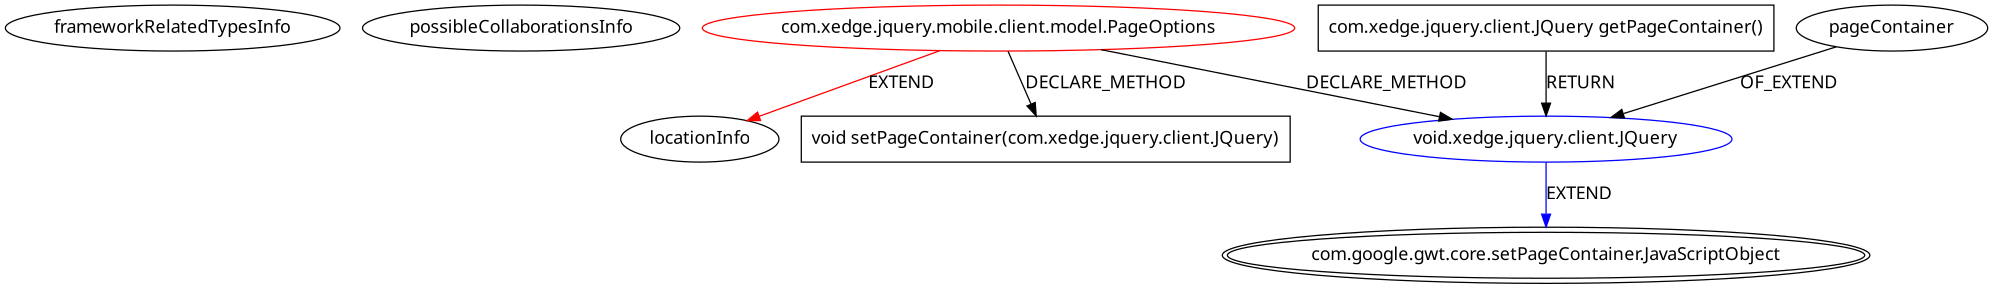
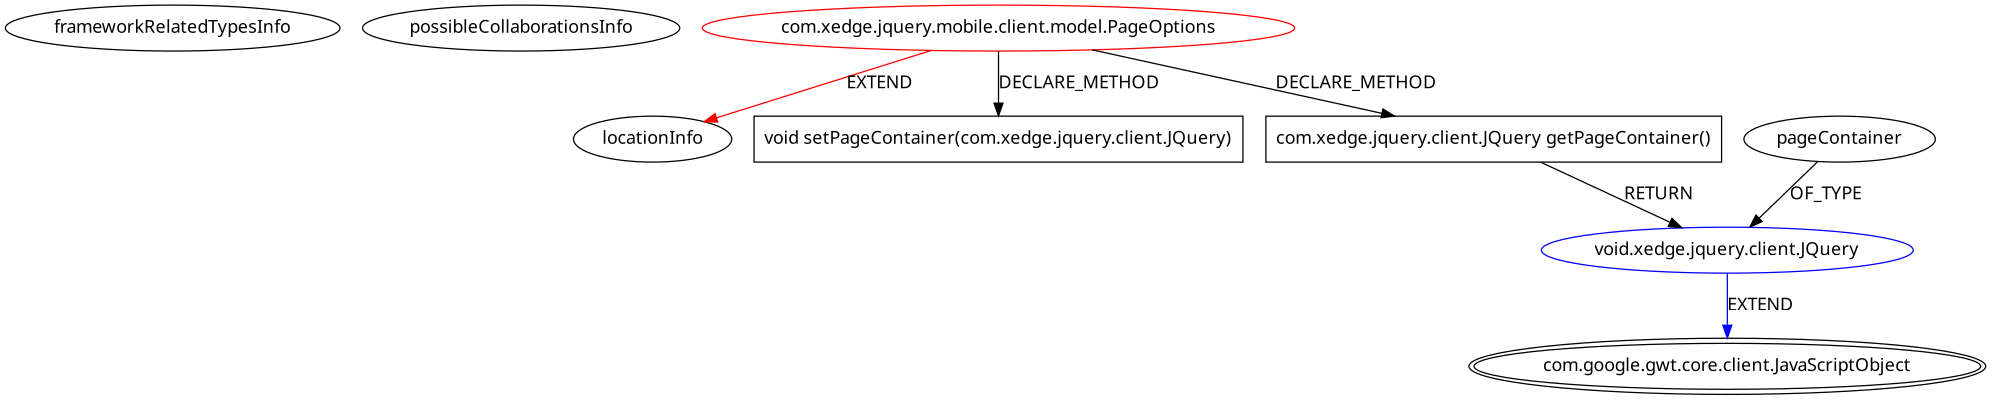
edge "com.xedge.jquery.mobile.client.model.PageOptions" -> "void.xedge.jquery.client.JQuery": now "com.xedge.jquery.mobile.client.model.PageOptions" -> "com.xedge.jquery.client.JQuery getPageContainer()"
edge "pageContainer" -> "void.xedge.jquery.client.JQuery": label "OF_EXTEND" -> "OF_TYPE"
node "com.google.gwt.core.setPageContainer.JavaScriptObject": label "com.google.gwt.core.setPageContainer.JavaScriptObject" -> "com.google.gwt.core.client.JavaScriptObject"
